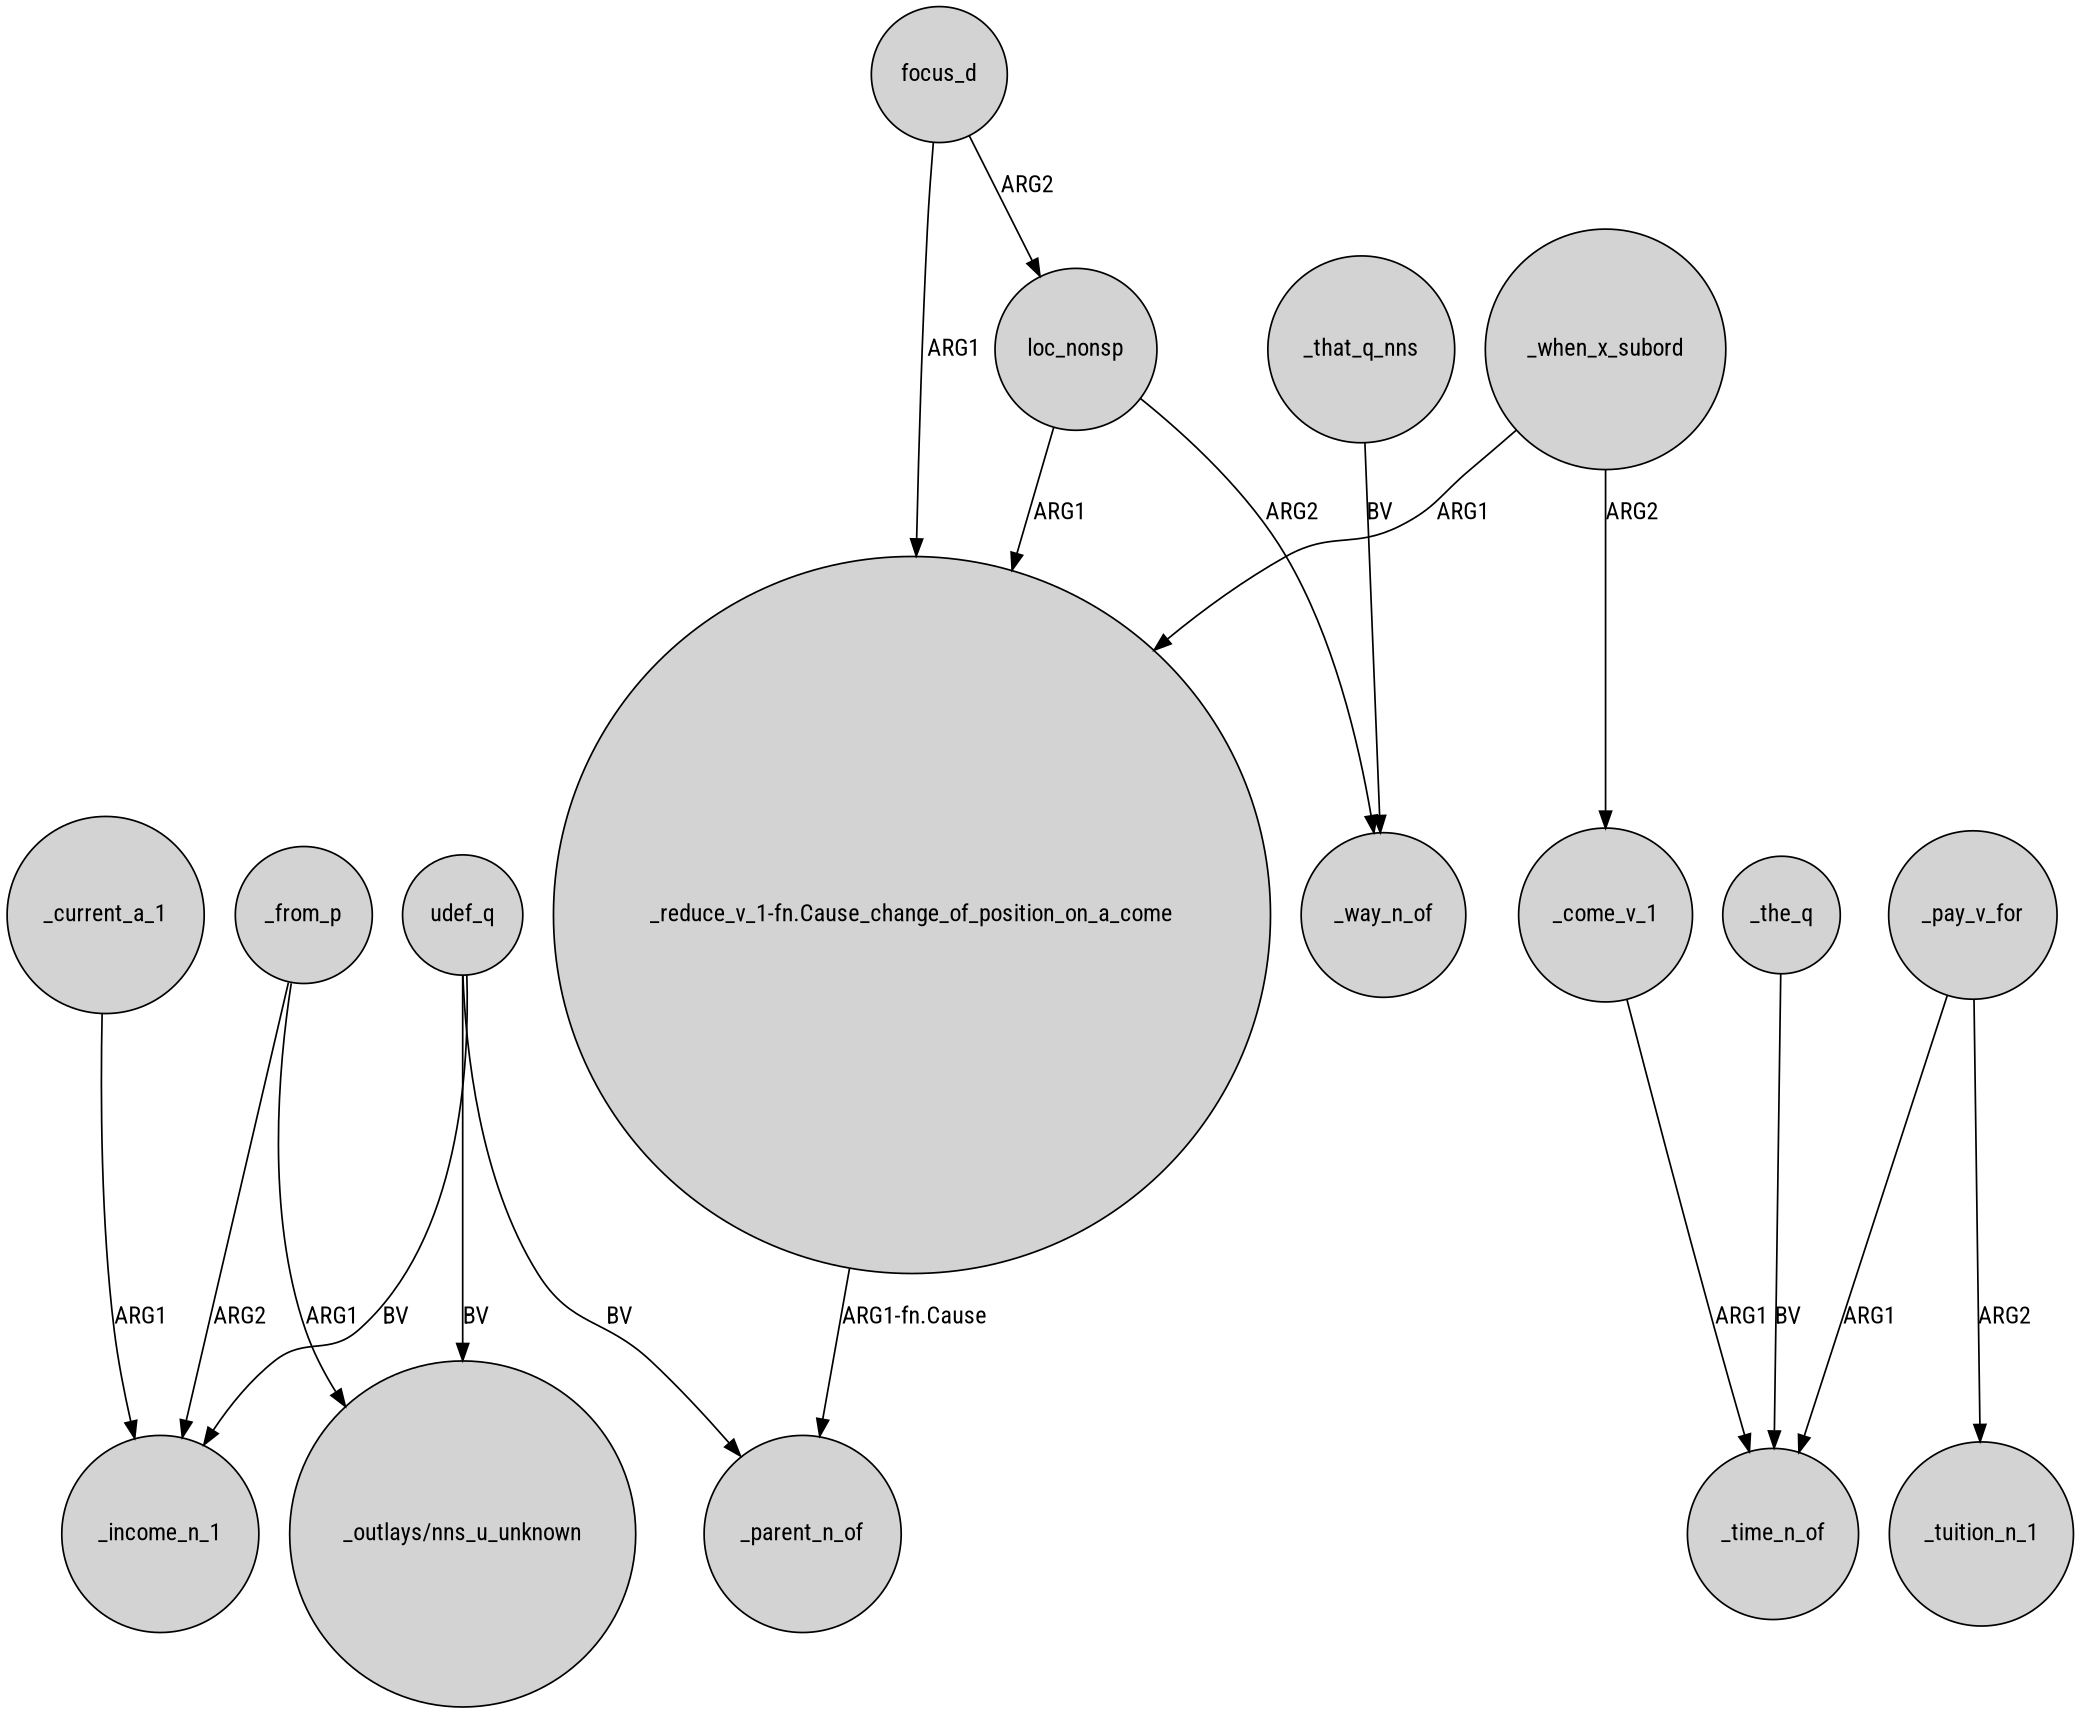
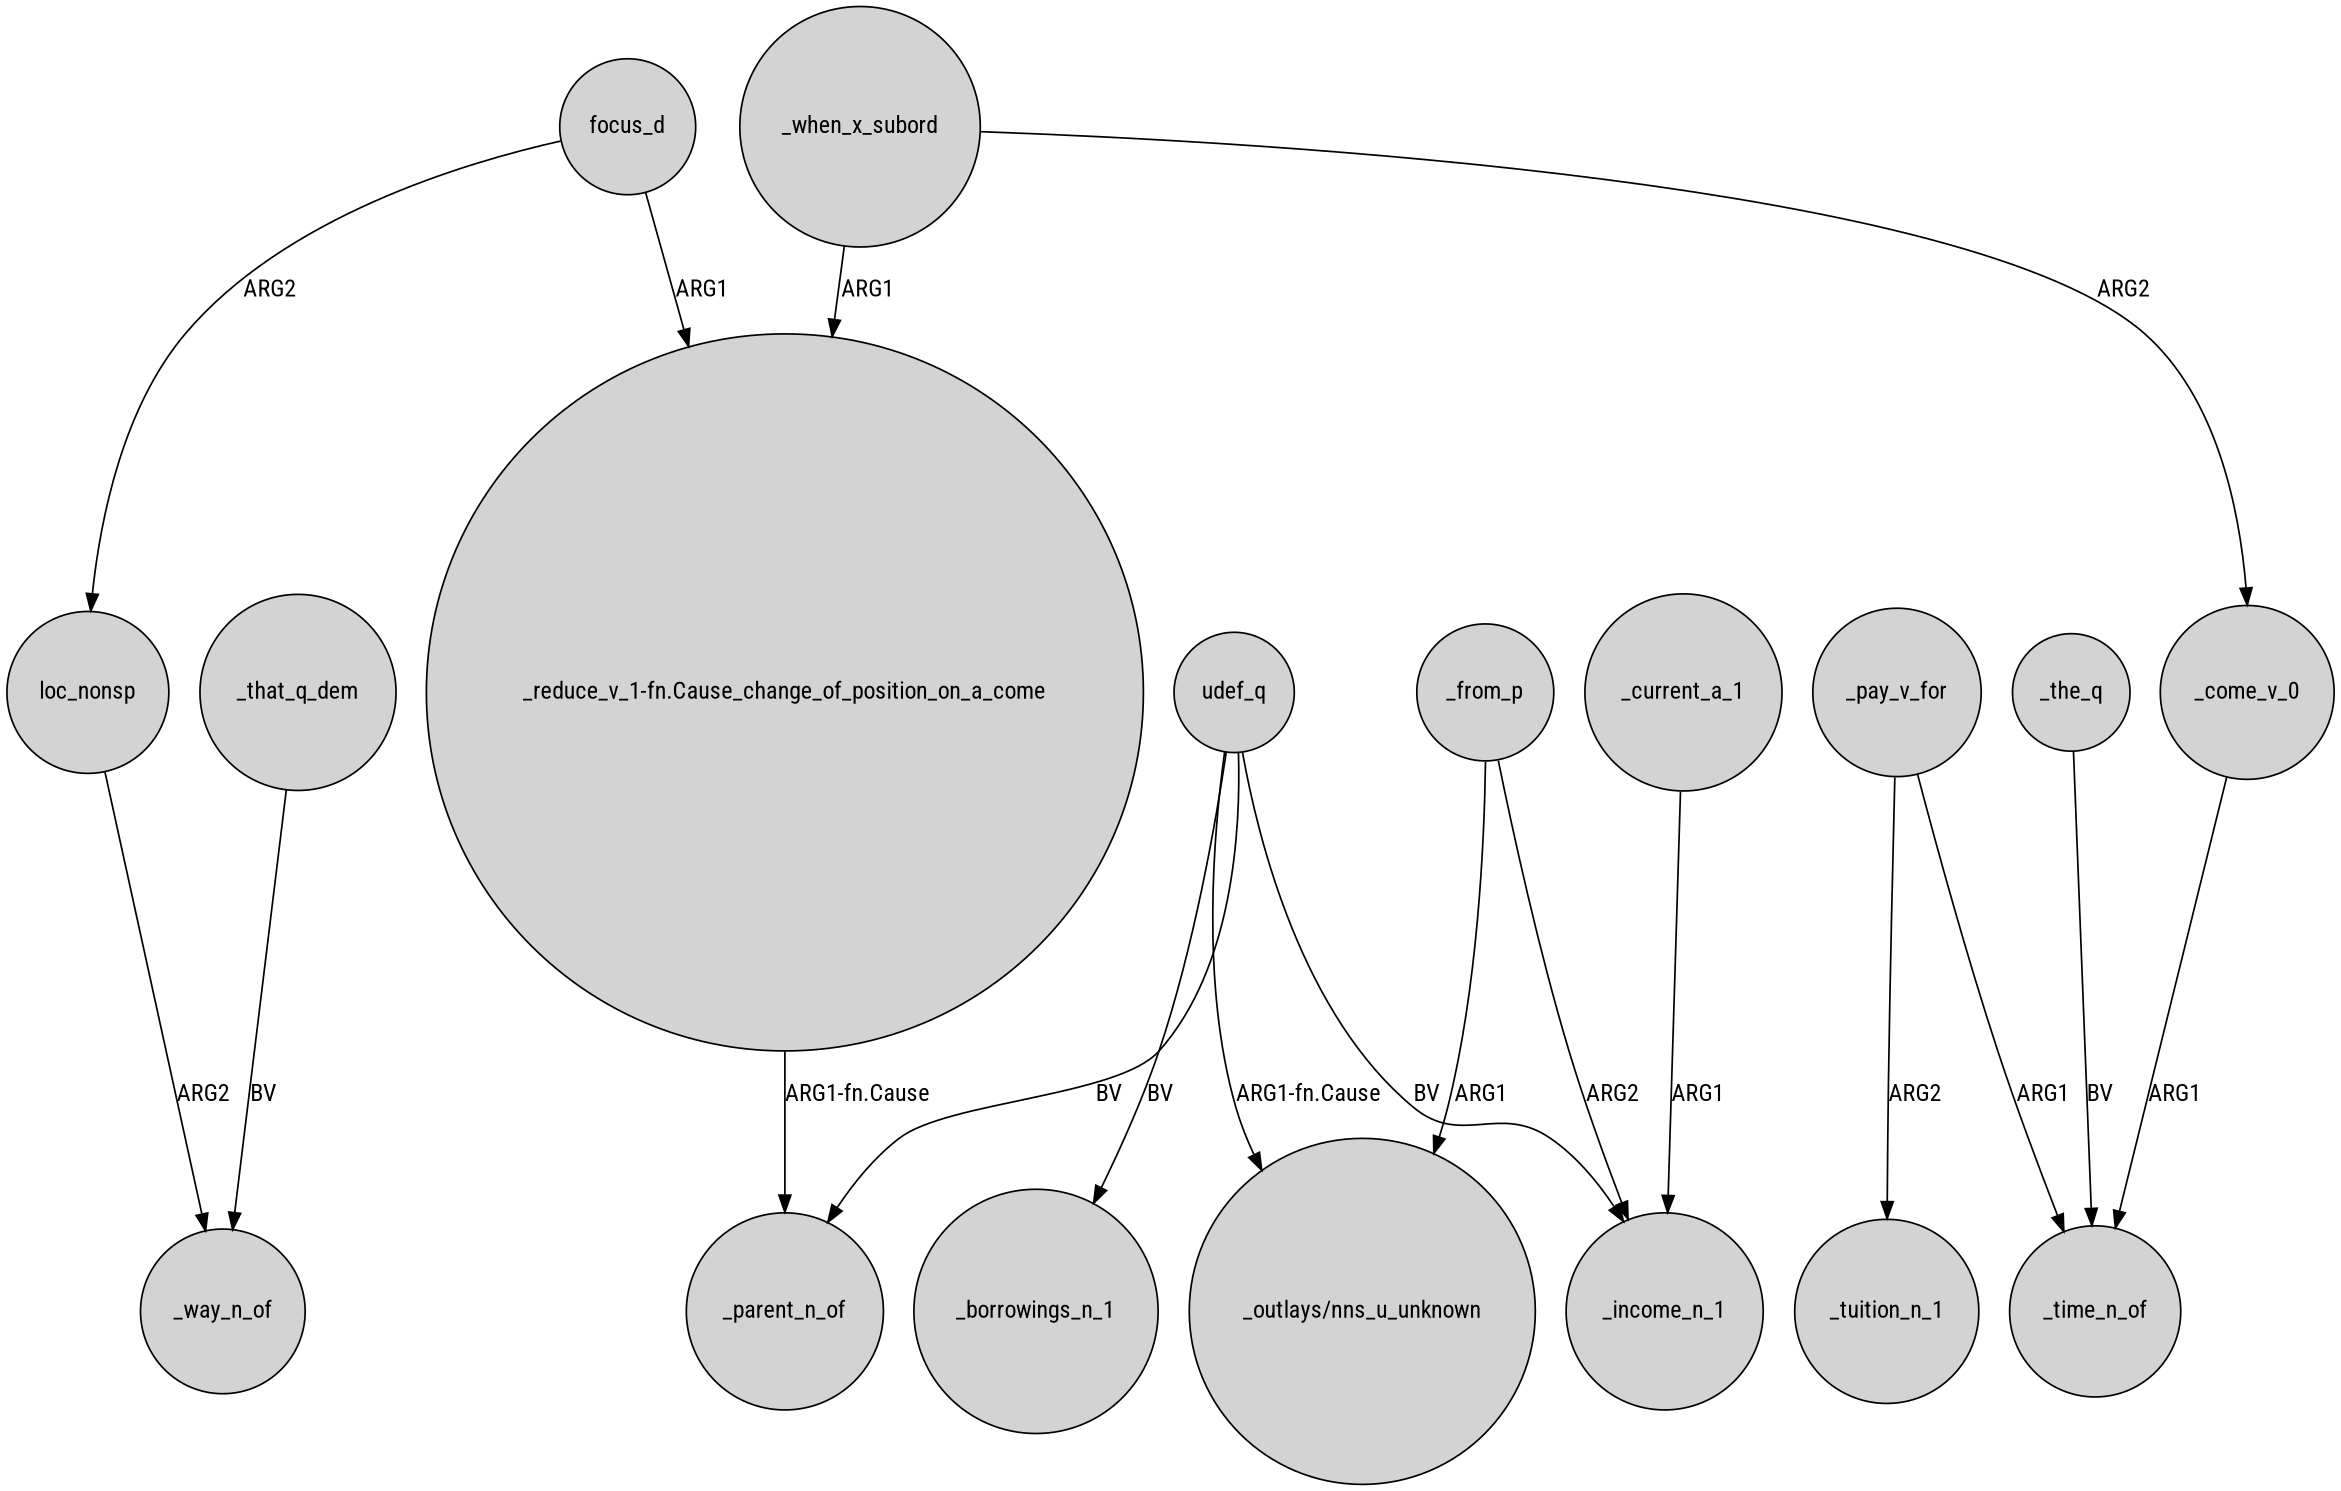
node "_that_q_nns": label "_that_q_nns" -> "_that_q_dem"
edge "loc_nonsp" -> "_reduce_v_1-fn.Cause_change_of_position_on_a_come": removed, label "ARG1"
node "_come_v_1": label "_come_v_1" -> "_come_v_0"
node "_borrowings_n_1": added
edge "udef_q" -> "_outlays/nns_u_unknown": label "BV" -> "ARG1-fn.Cause"
